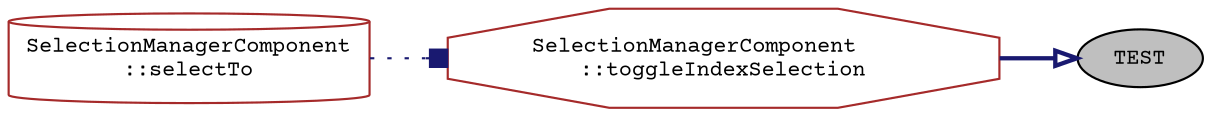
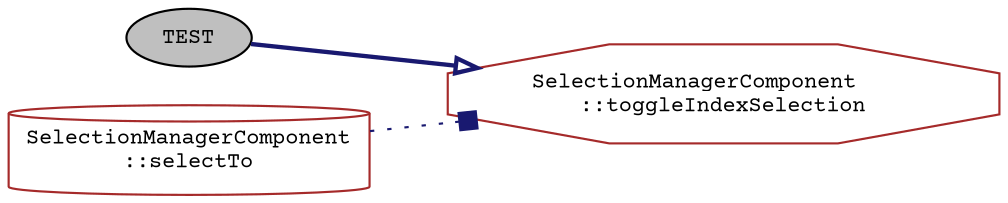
edge "SelectionManagerComponent ::toggleIndexSelection" -> "TEST": reversed
